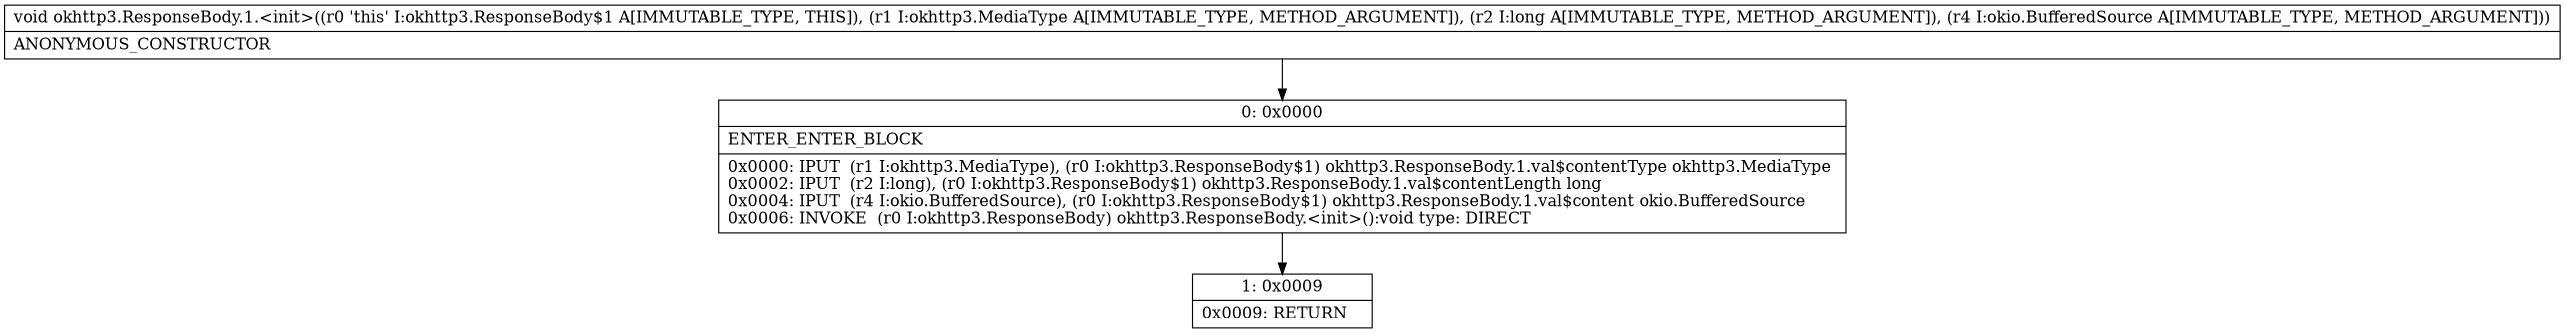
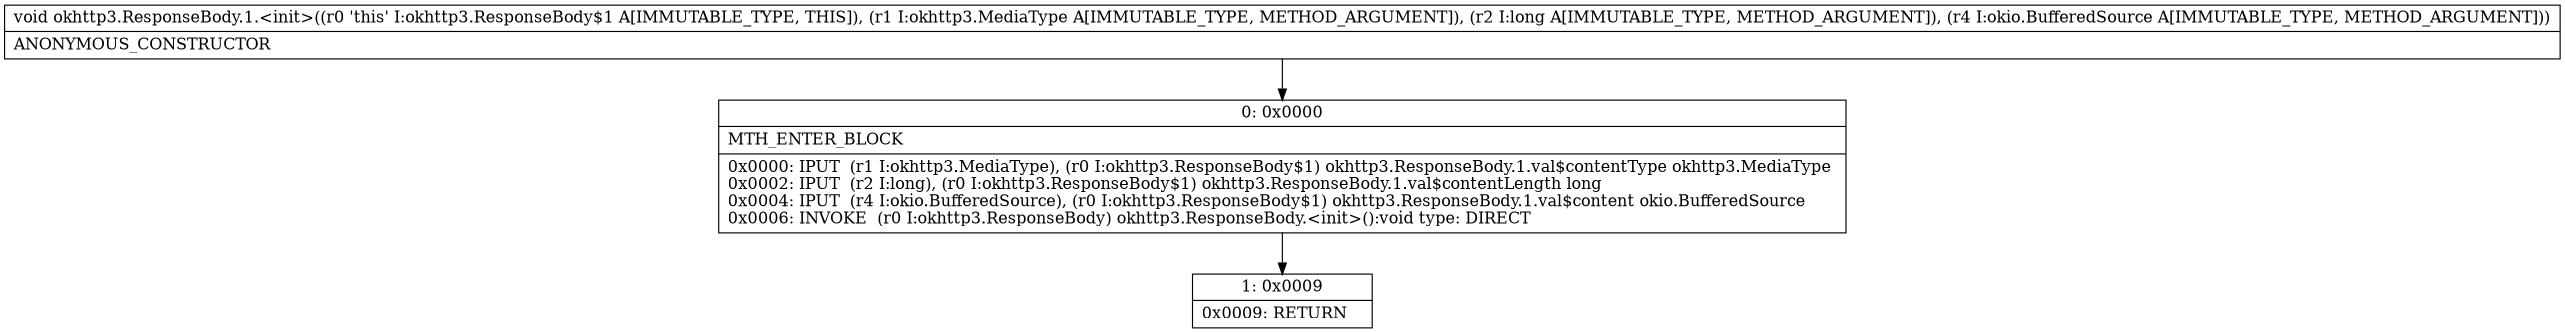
node "0: 0x0000": text "ENTER_ENTER_BLOCK" -> "MTH_ENTER_BLOCK"
